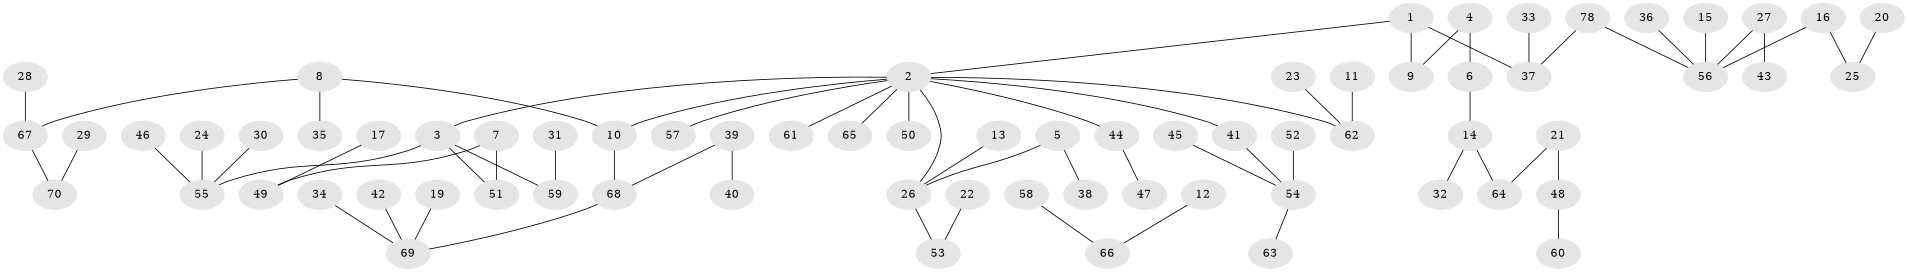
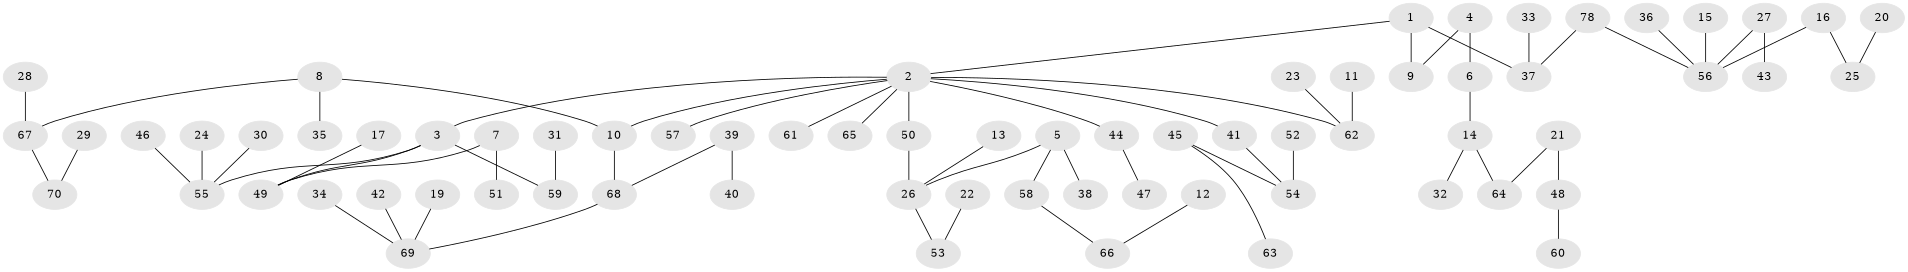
edge "2" -- "26": now "50" -- "26"
edge "3" -- "51": now "3" -- "49"
edge "5" -- "58": added
edge "54" -- "63": now "45" -- "63"
